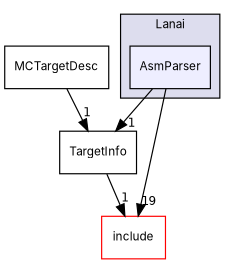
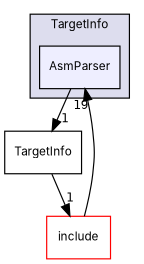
cluster "Lanai": label "Lanai" -> "TargetInfo"
node "MCTargetDesc": removed
edge "AsmParser" -> "include": reversed
